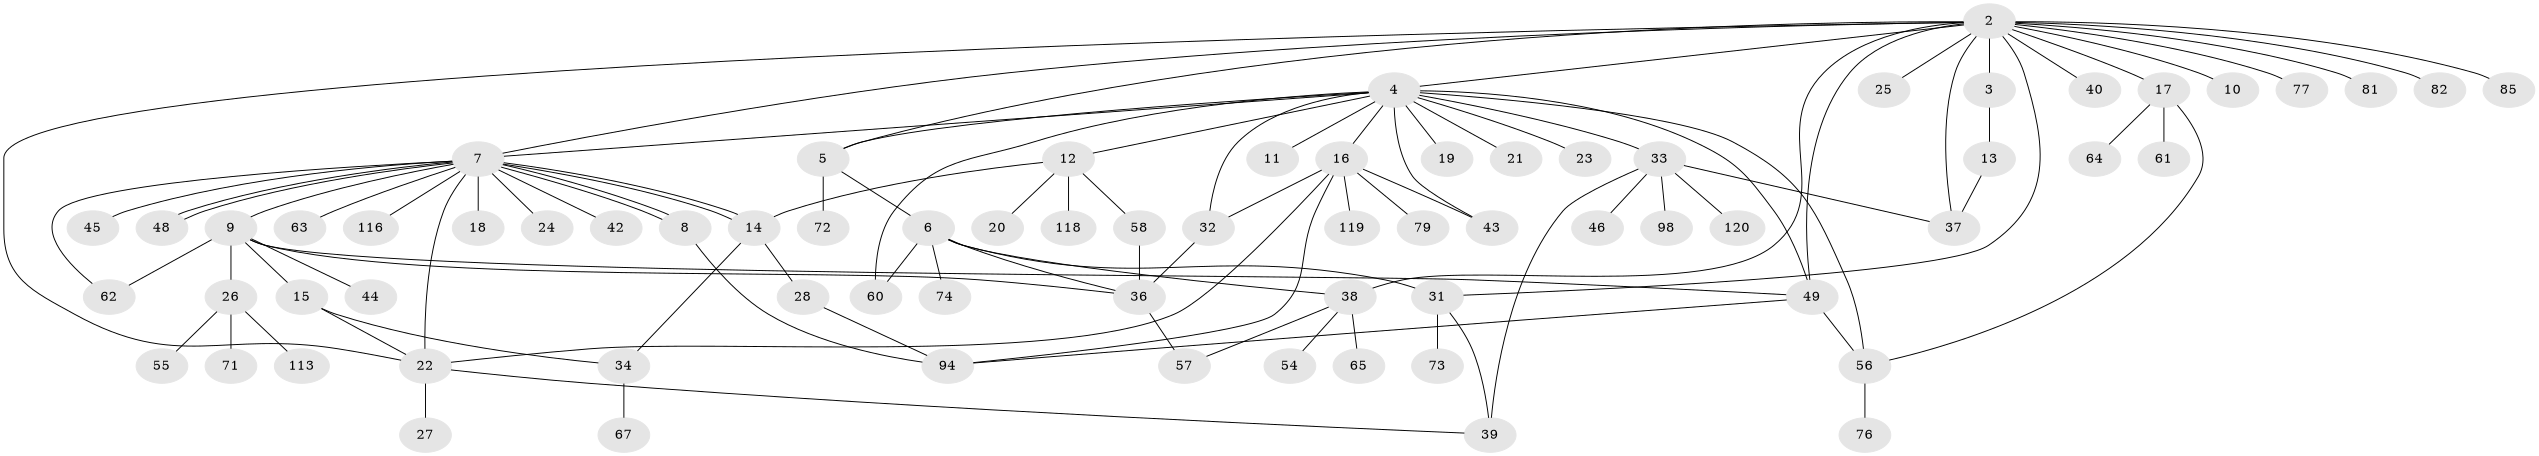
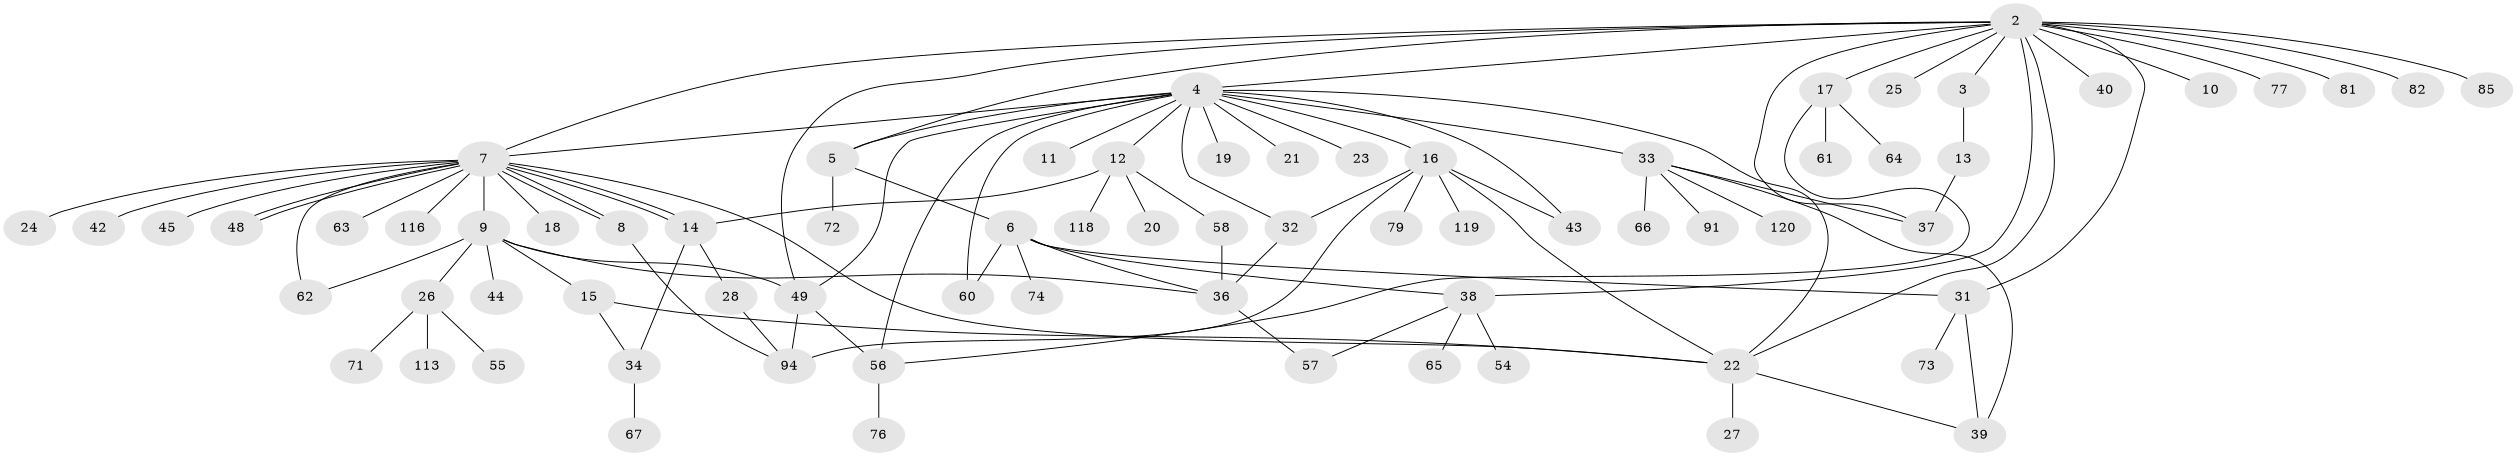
edge "4" -- "22": added
node "46": label "46" -> "66"
node "98": label "98" -> "91"
